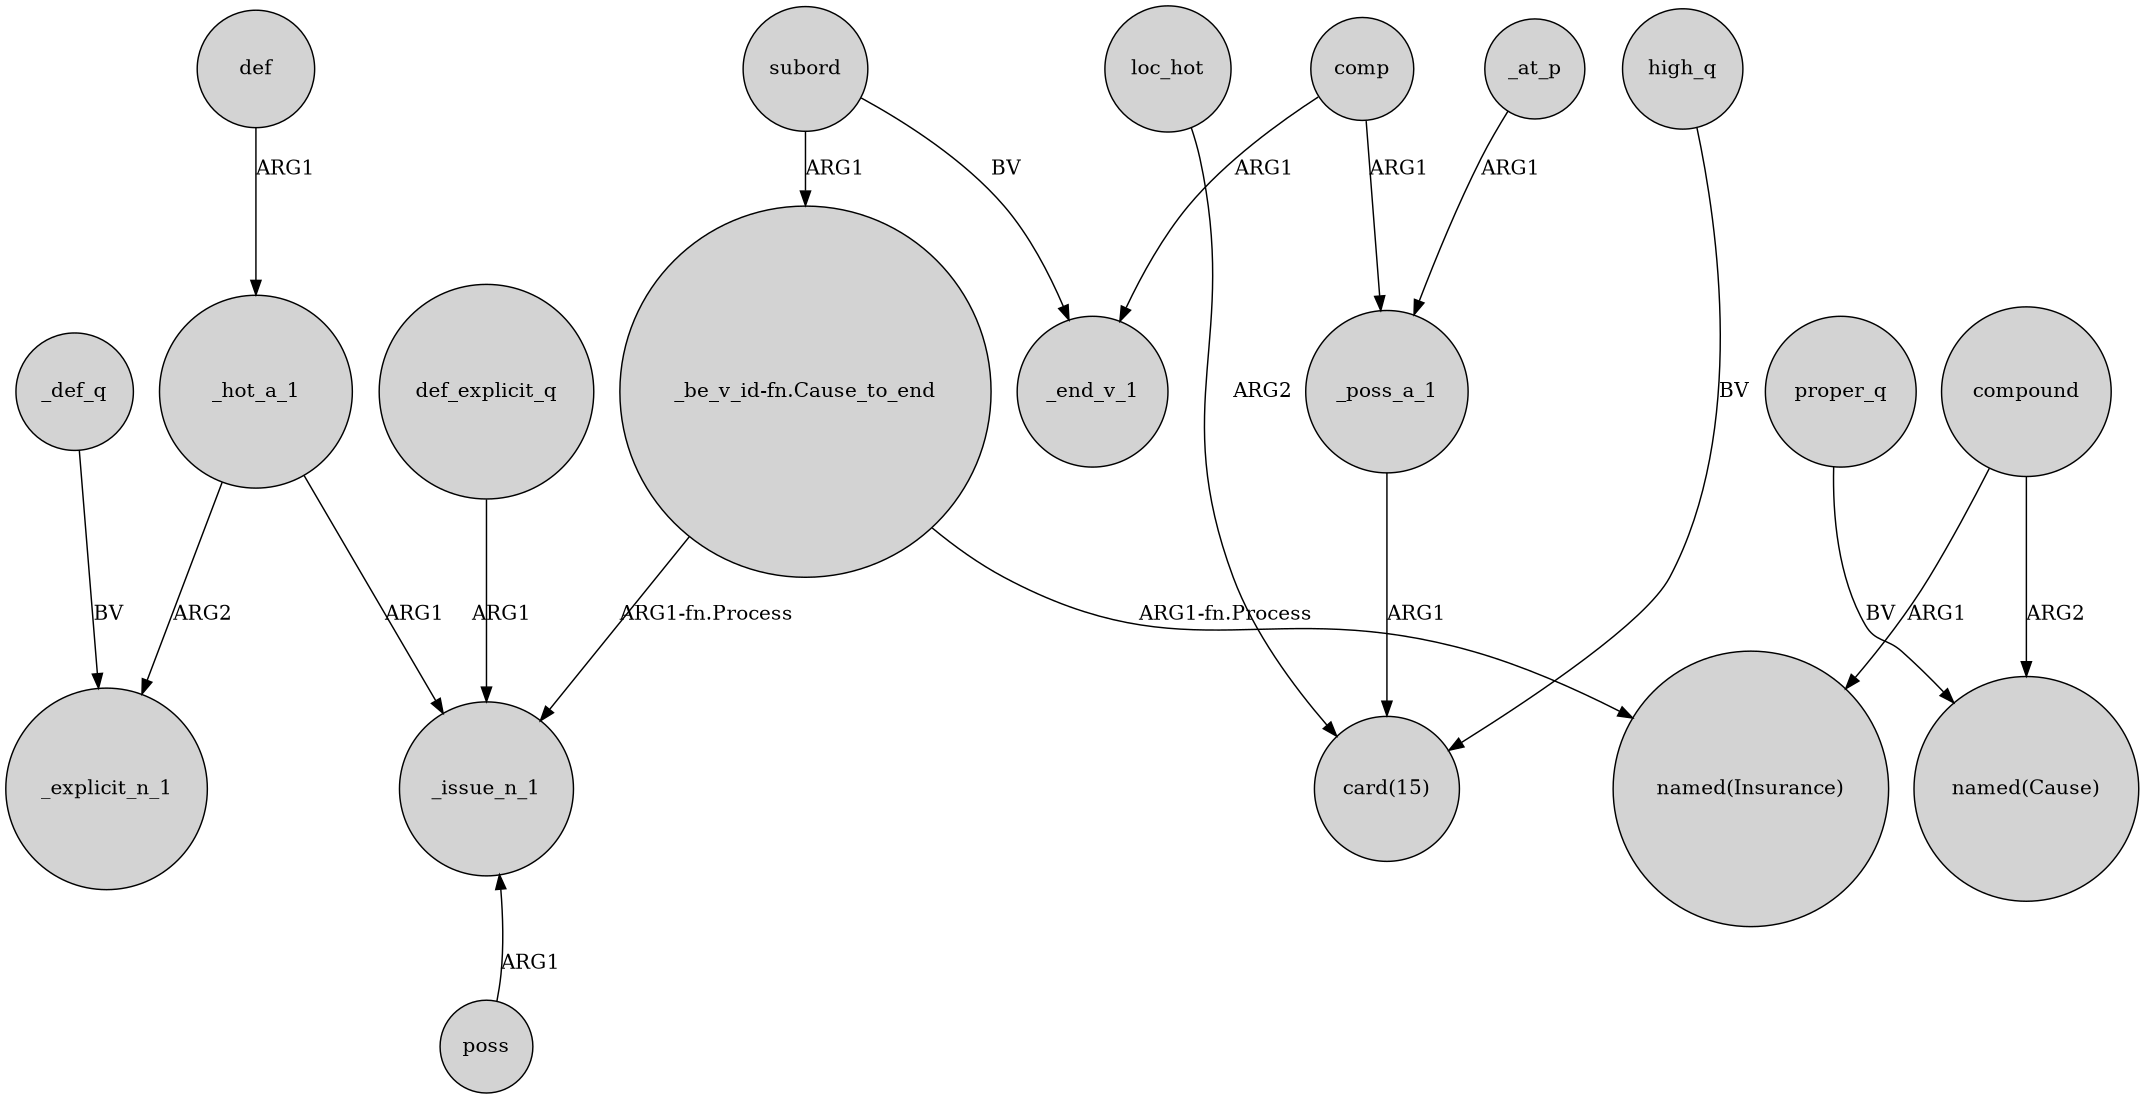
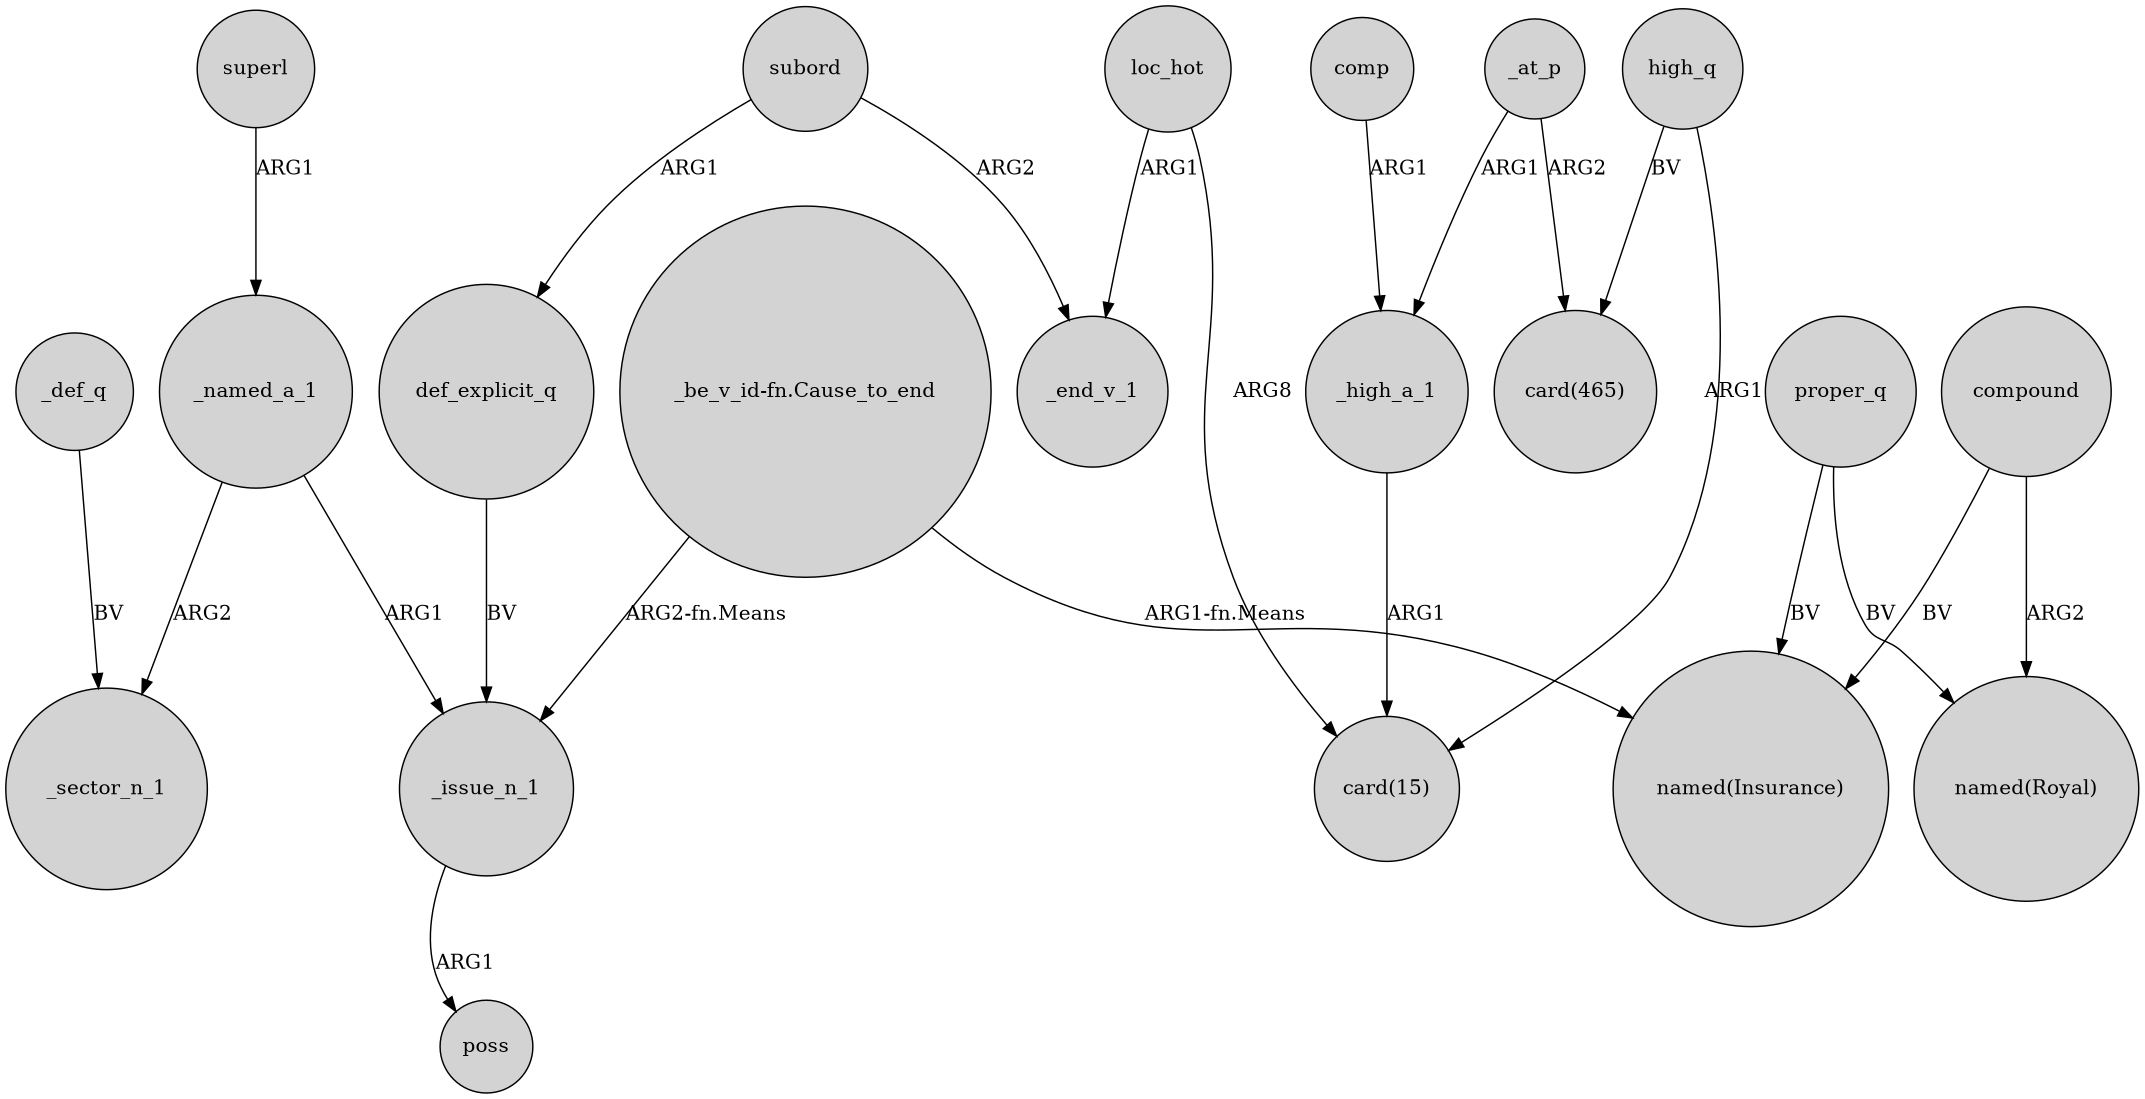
node "def": label "def" -> "superl"
edge "subord" -> "_be_v_id-fn.Cause_to_end": now "subord" -> "def_explicit_q"
edge "subord" -> "_end_v_1": label "BV" -> "ARG2"
edge "comp" -> "_end_v_1": now "loc_hot" -> "_end_v_1"
node "_hot_a_1": label "_hot_a_1" -> "_named_a_1"
edge "loc_hot" -> "card(15)": label "ARG2" -> "ARG8"
node "_poss_a_1": label "_poss_a_1" -> "_high_a_1"
node "card(465)": added
edge "high_q" -> "card(15)": label "BV" -> "ARG1"
edge "proper_q" -> "named(Insurance)": added, label "BV"
edge "def_explicit_q" -> "_issue_n_1": label "ARG1" -> "BV"
edge "_be_v_id-fn.Cause_to_end" -> "_issue_n_1": label "ARG1-fn.Process" -> "ARG2-fn.Means"
edge "_be_v_id-fn.Cause_to_end" -> "named(Insurance)": label "ARG1-fn.Process" -> "ARG1-fn.Means"
edge "compound" -> "named(Insurance)": label "ARG1" -> "BV"
node "_explicit_n_1": label "_explicit_n_1" -> "_sector_n_1"
node "named(Cause)": label "named(Cause)" -> "named(Royal)"
edge "poss" -> "_issue_n_1": reversed
